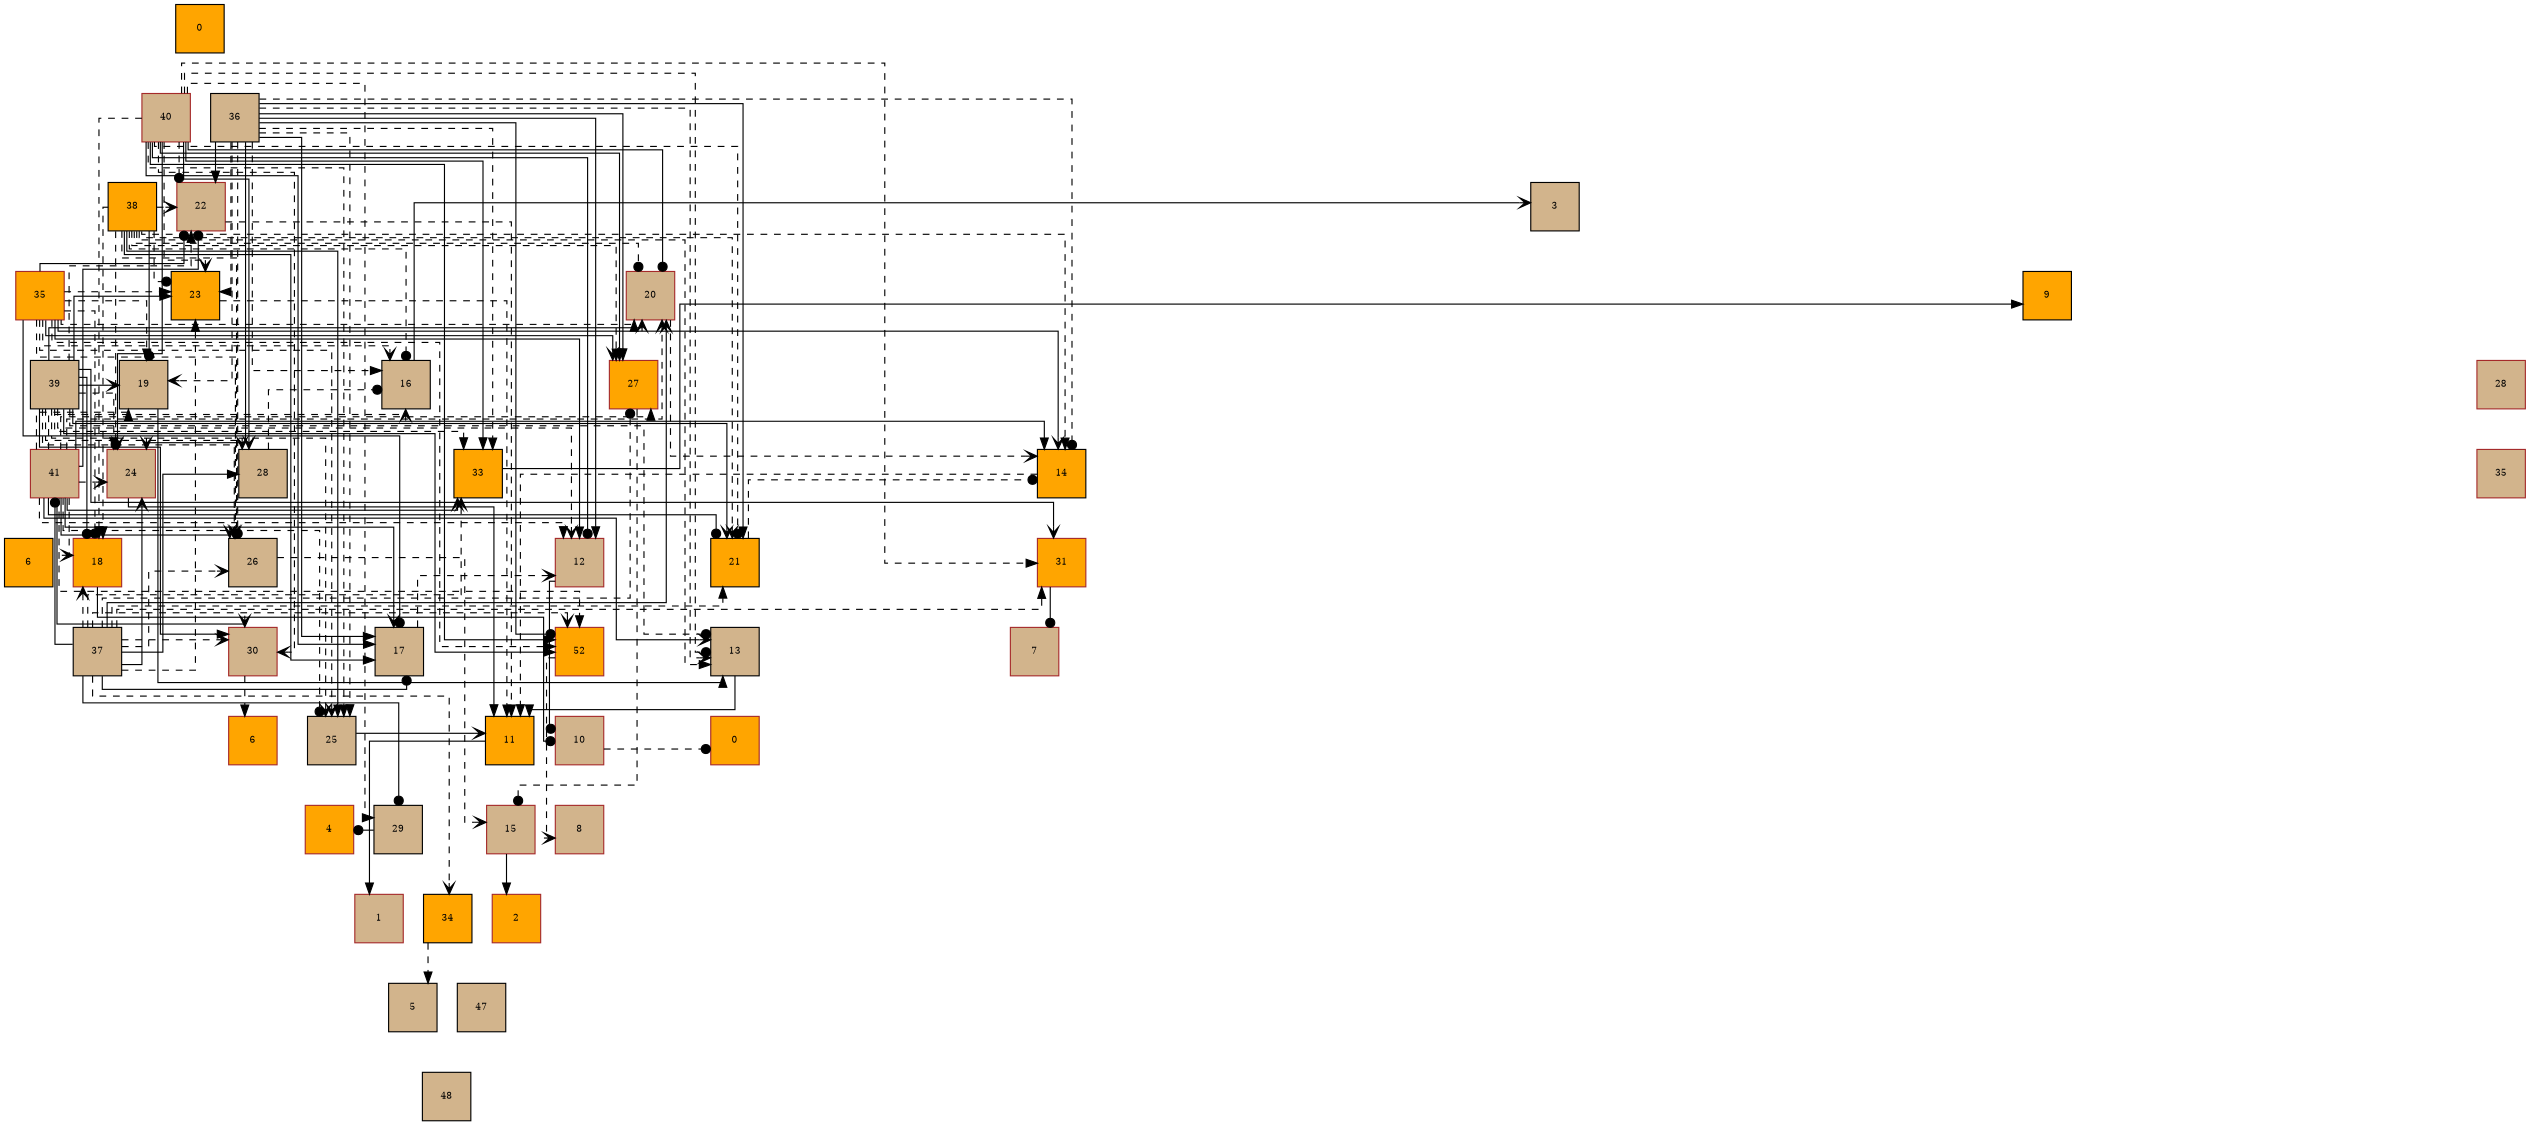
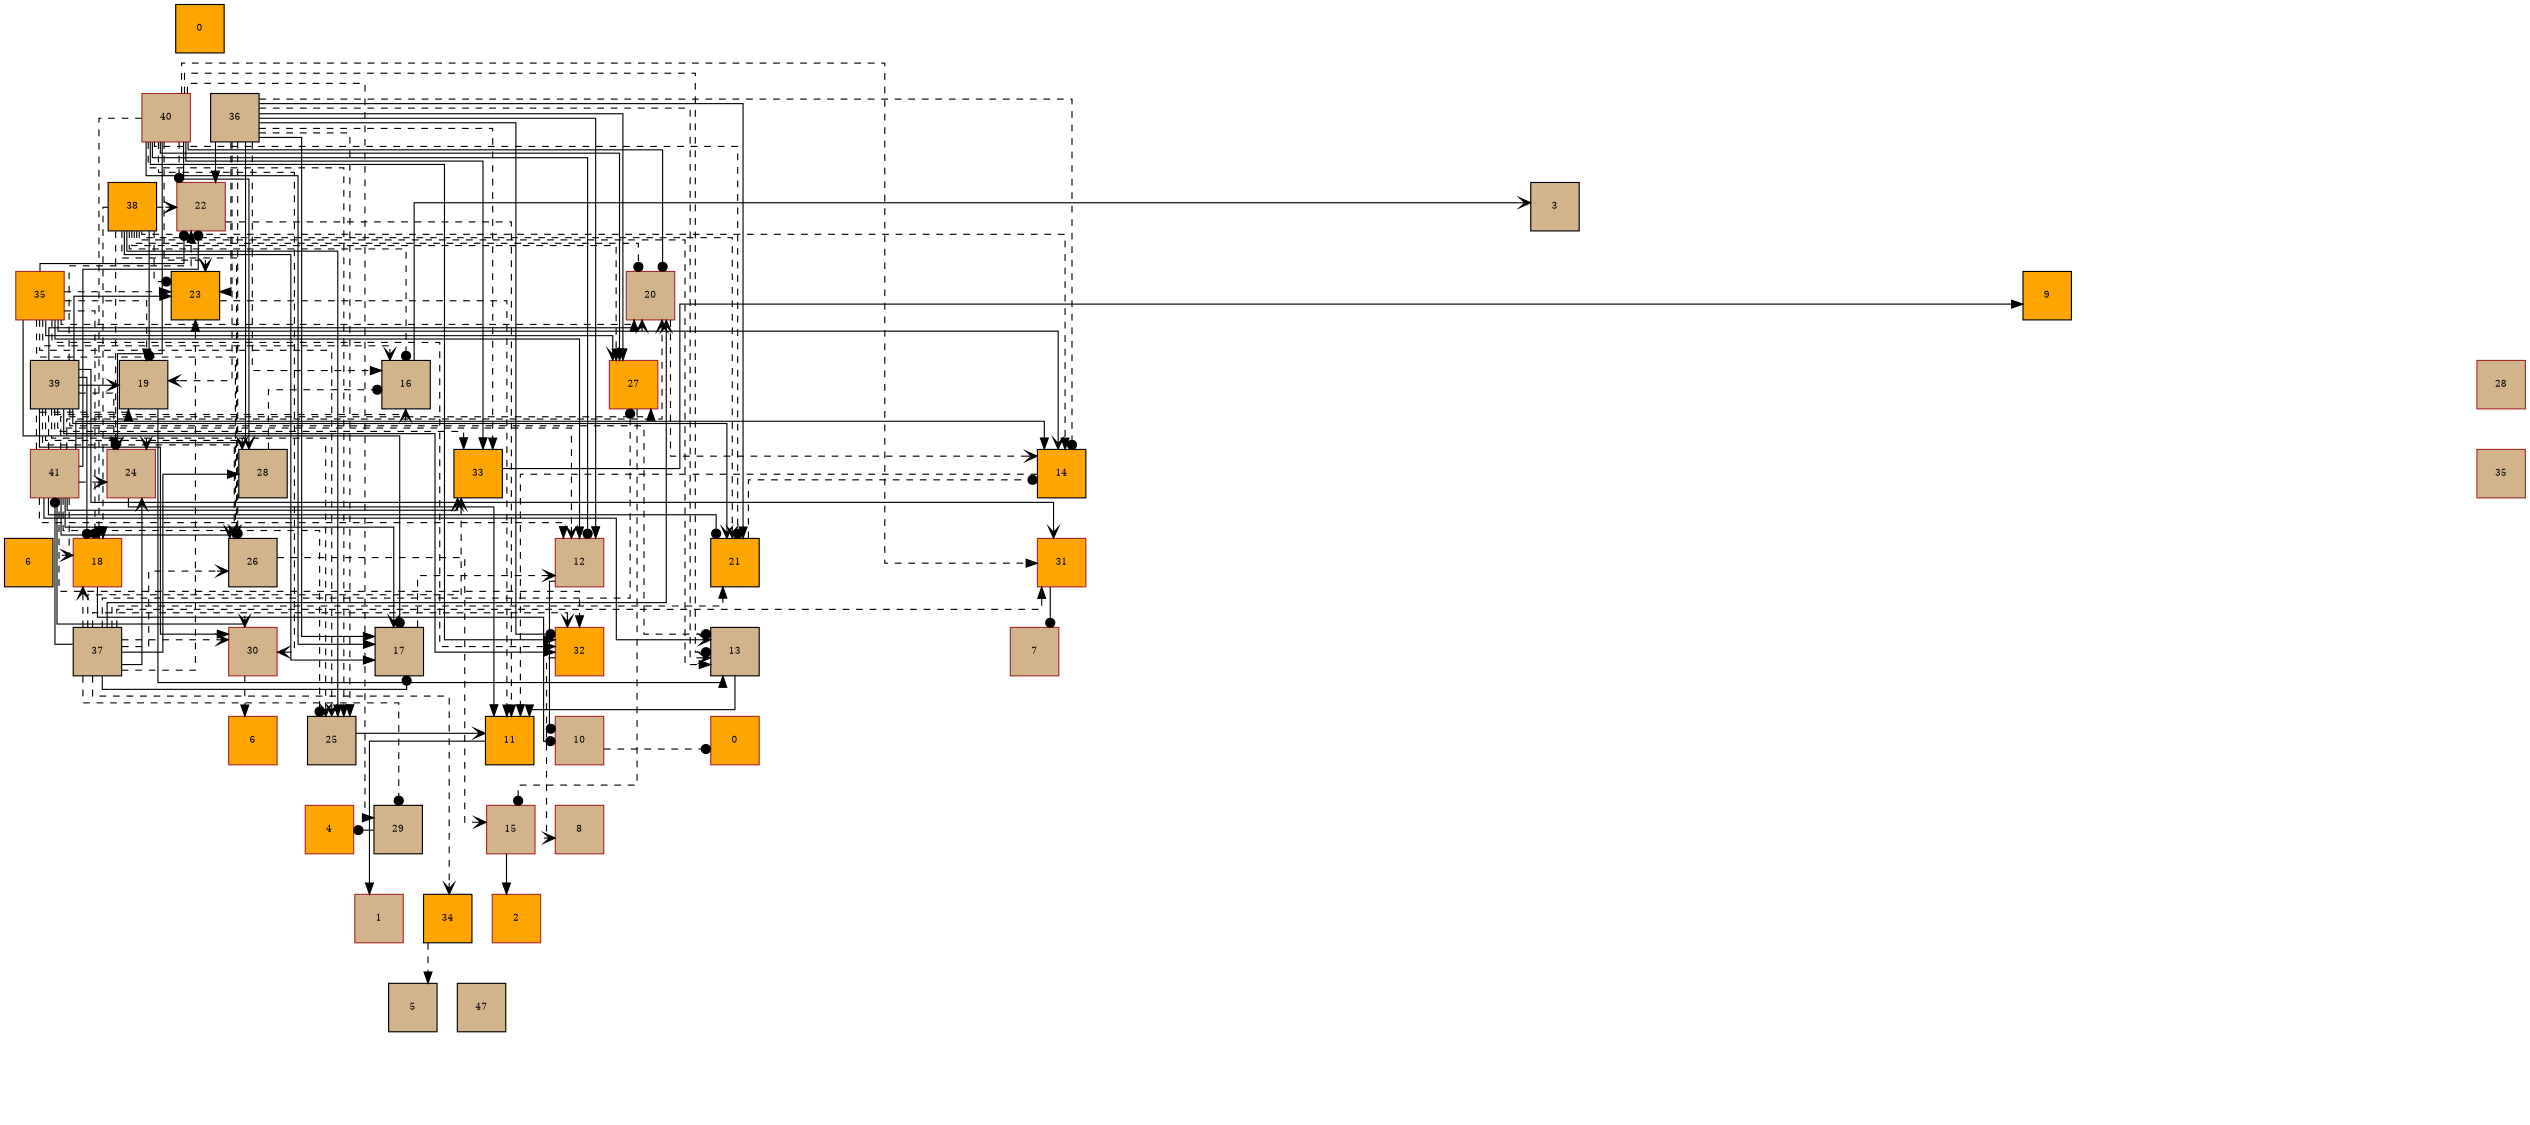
node "52": label "52" -> "32"
edge "37" -> "29": style solid -> dashed
node "48": removed
